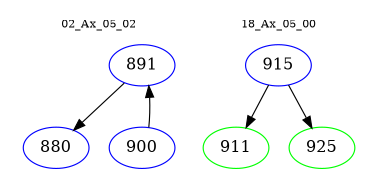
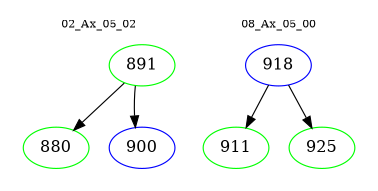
cluster "18_Ax_05_00": label "18_Ax_05_00" -> "08_Ax_05_00"
node "891": color blue -> green
node "915": label "915" -> "918"
edge "900" -> "891": reversed
node "880": color blue -> green
